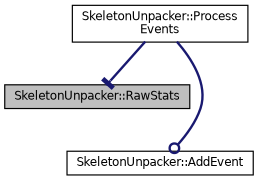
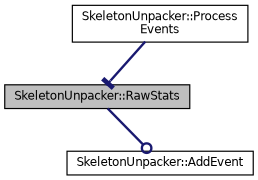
edge "SkeletonUnpacker::Process Events" -> "SkeletonUnpacker::AddEvent": now "SkeletonUnpacker::RawStats" -> "SkeletonUnpacker::AddEvent"
